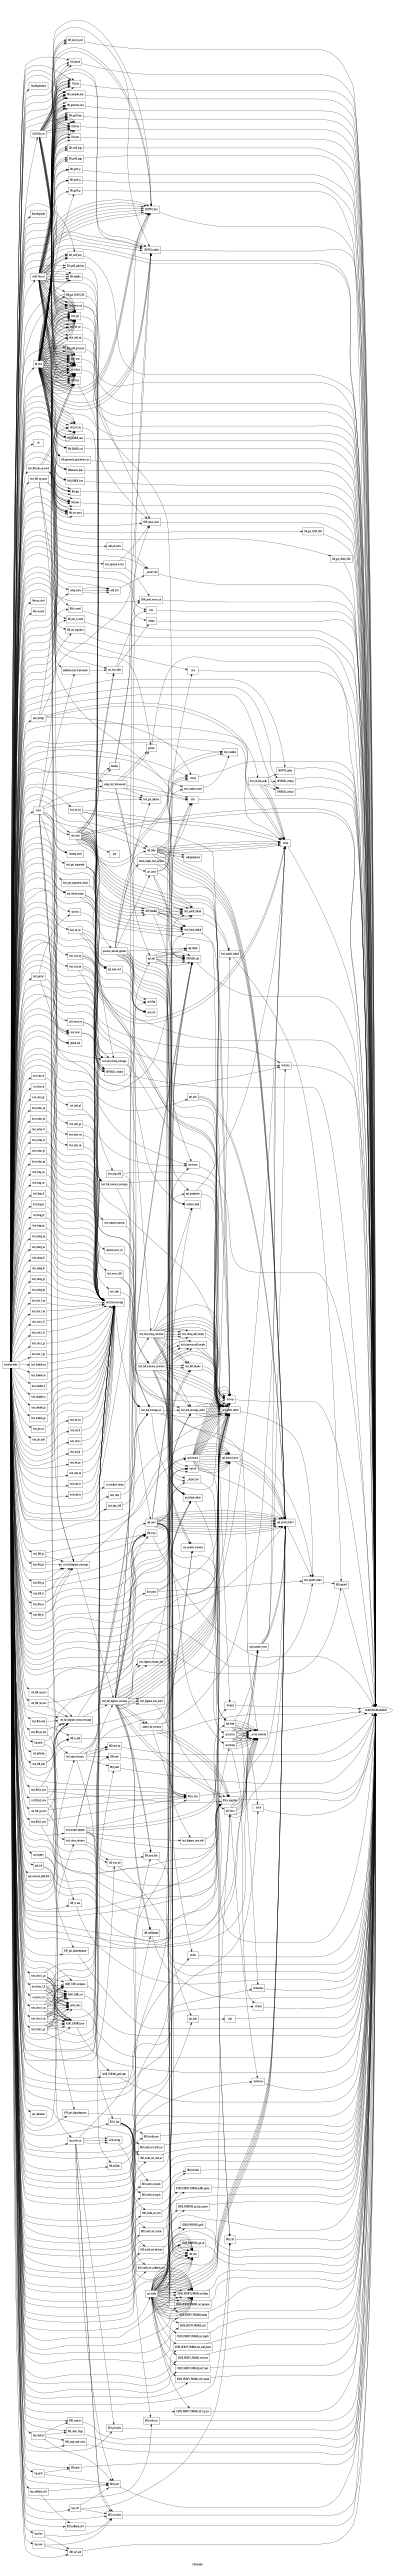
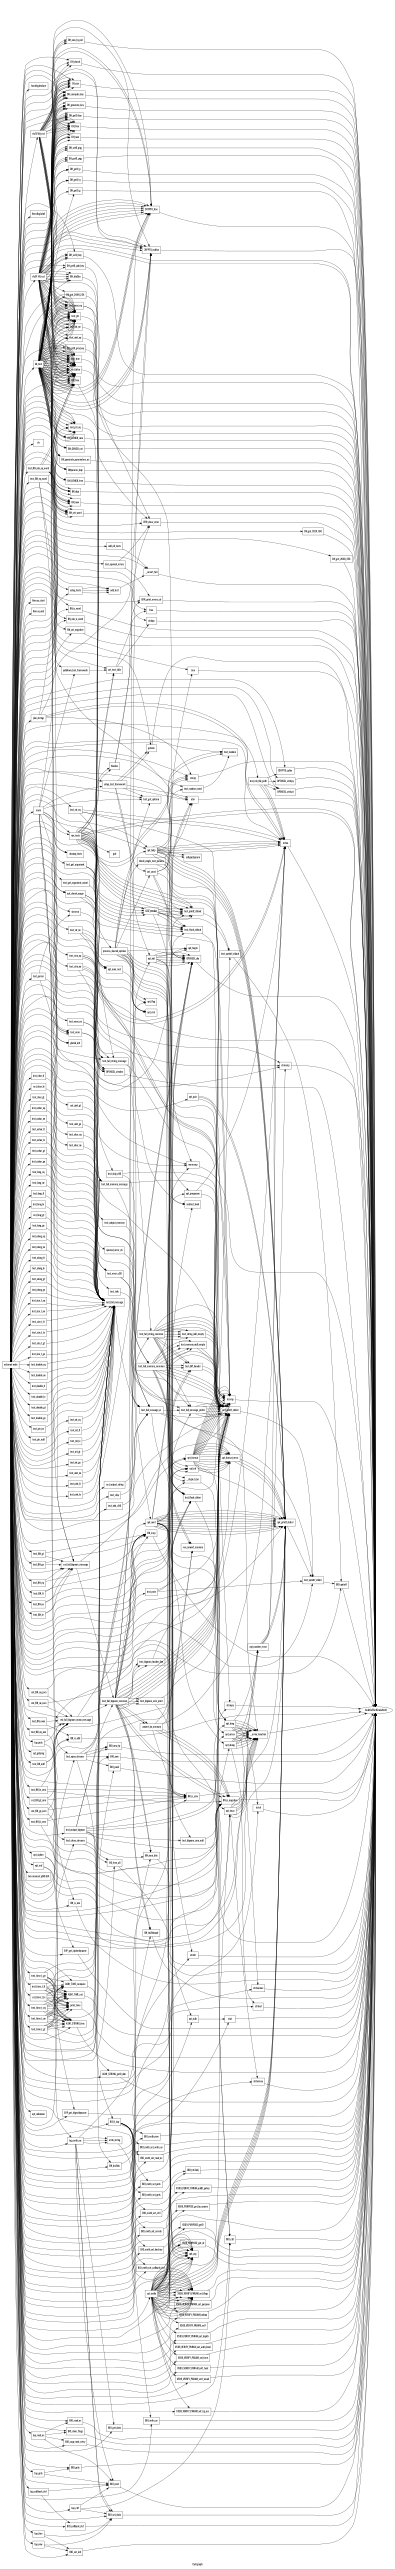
edge "test_uint_gt" -> "test_fail_message": now "test_uint_gt" -> "test_error_c90"
edge "test_fail_string_common" -> "subtest_level": removed
edge "test_bignum_header_line" -> "test_fail_message_prefix": now "test_bignum_header_line" -> "test_printf_stderr"
edge "external node" -> "X509_VERIFY_PARAM_set_depth": added
edge "external node" -> "stat": added
